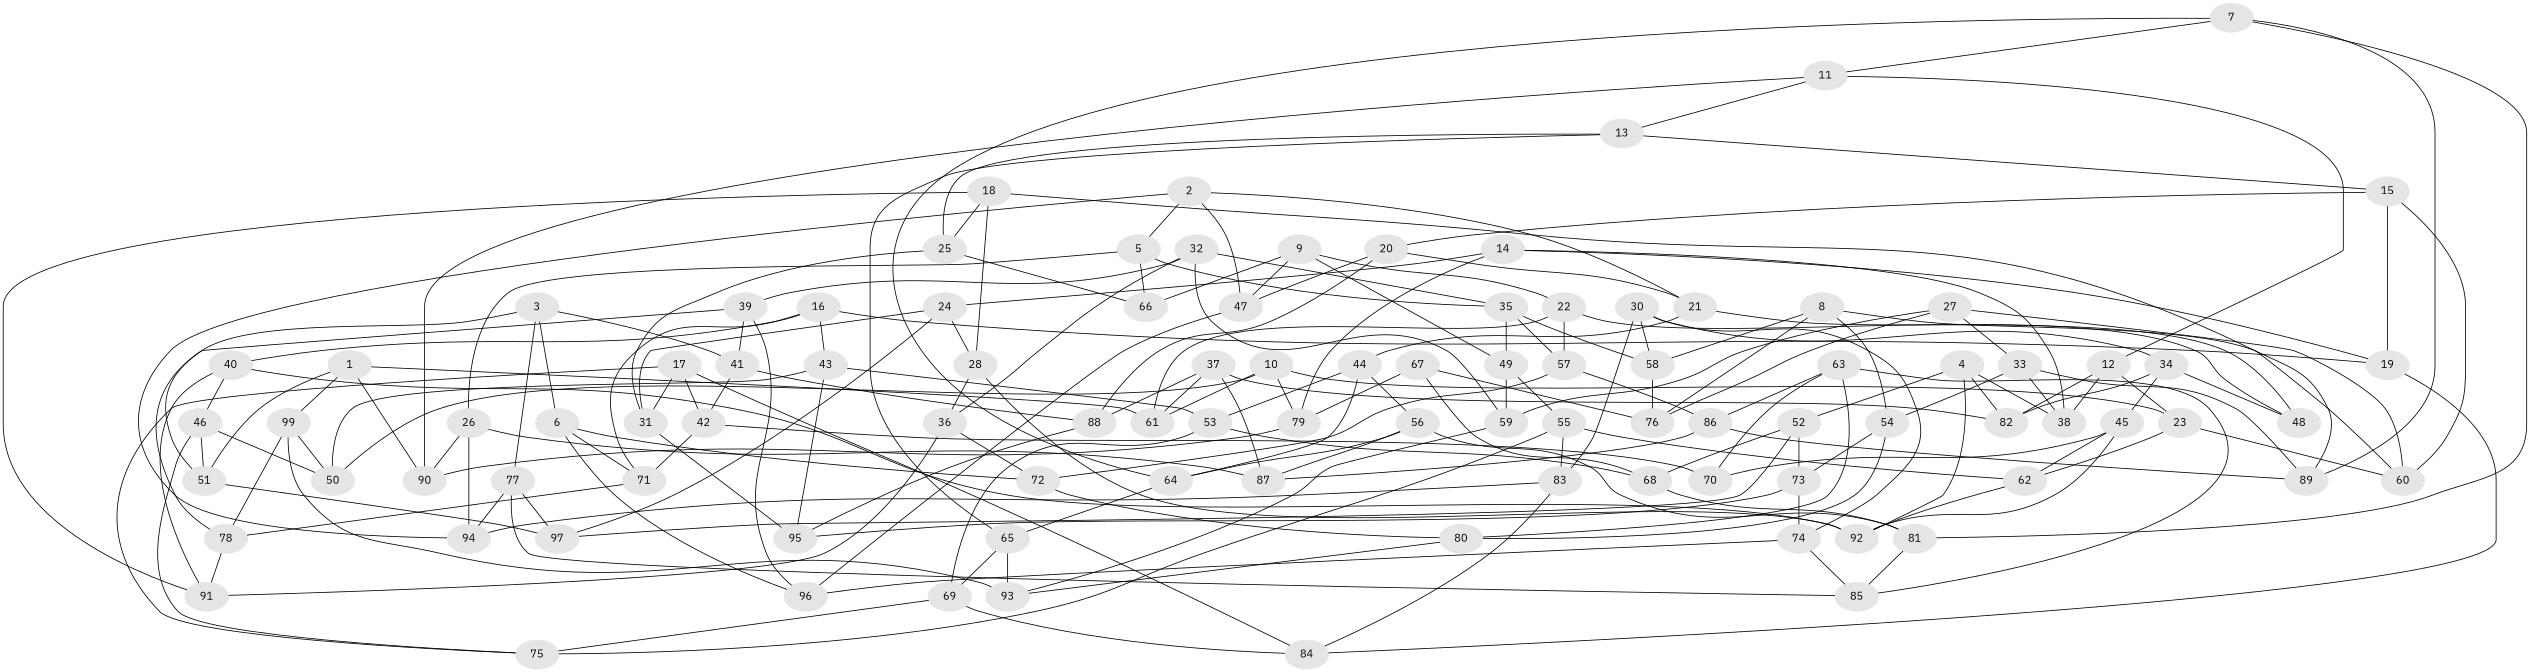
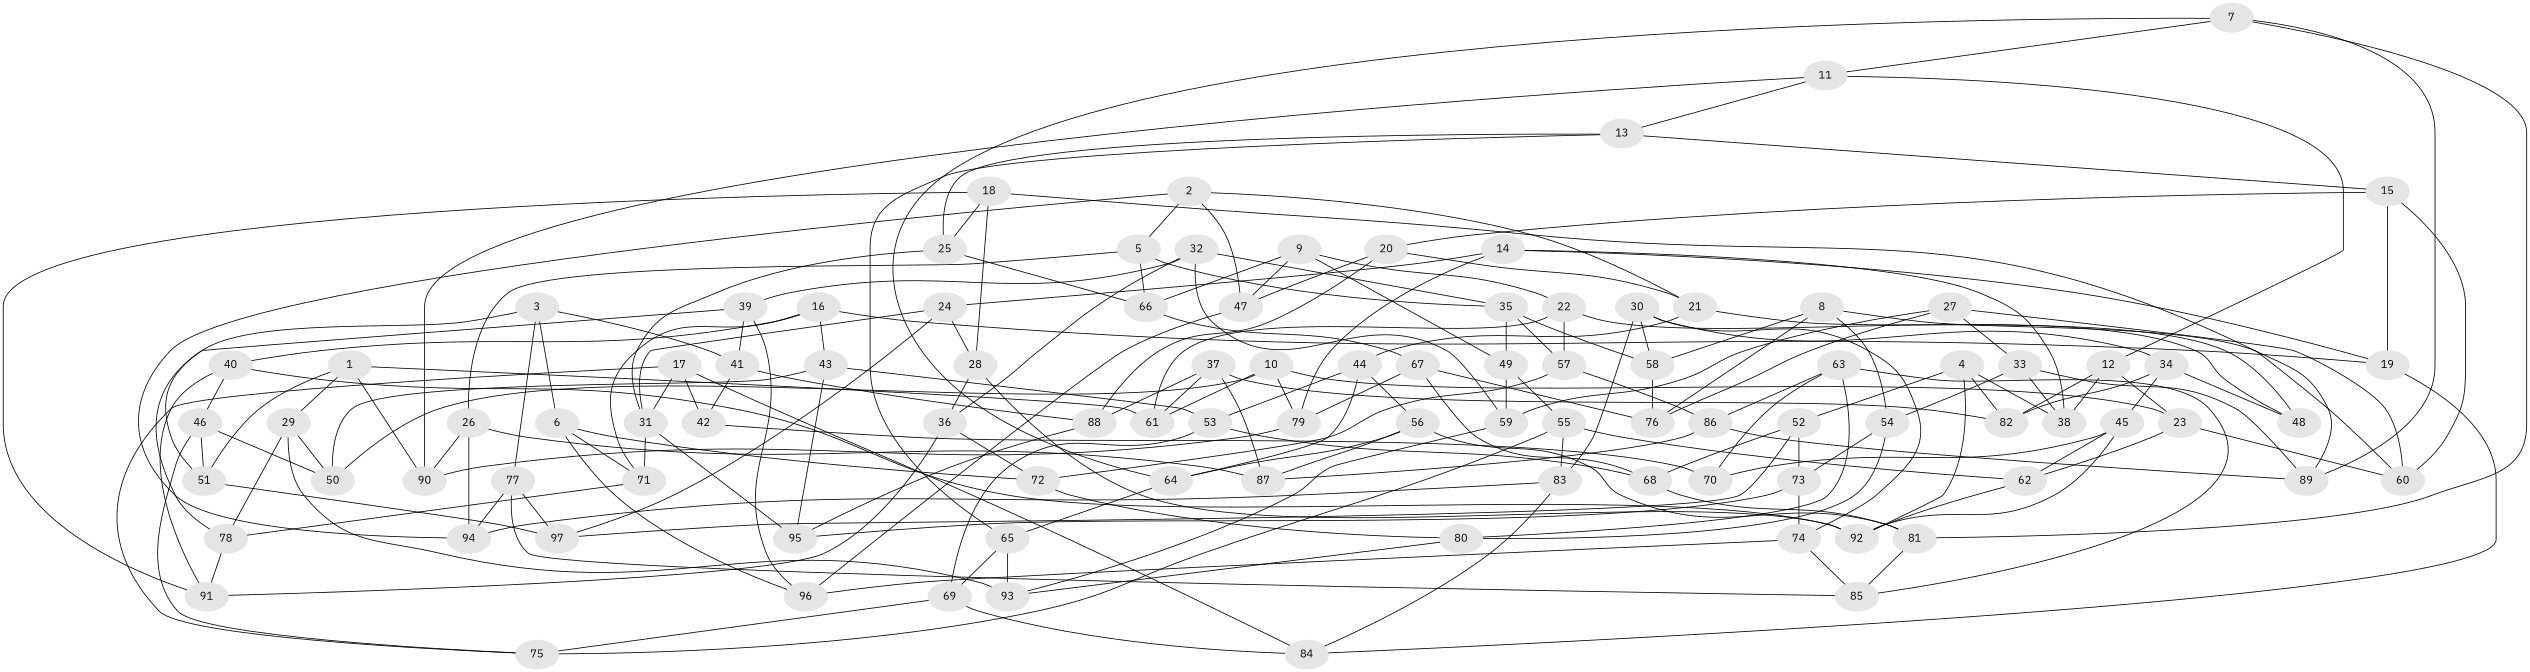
edge "66" -- "67": added
node "99": label "99" -> "29"
edge "42" -- "71": now "31" -- "71"
